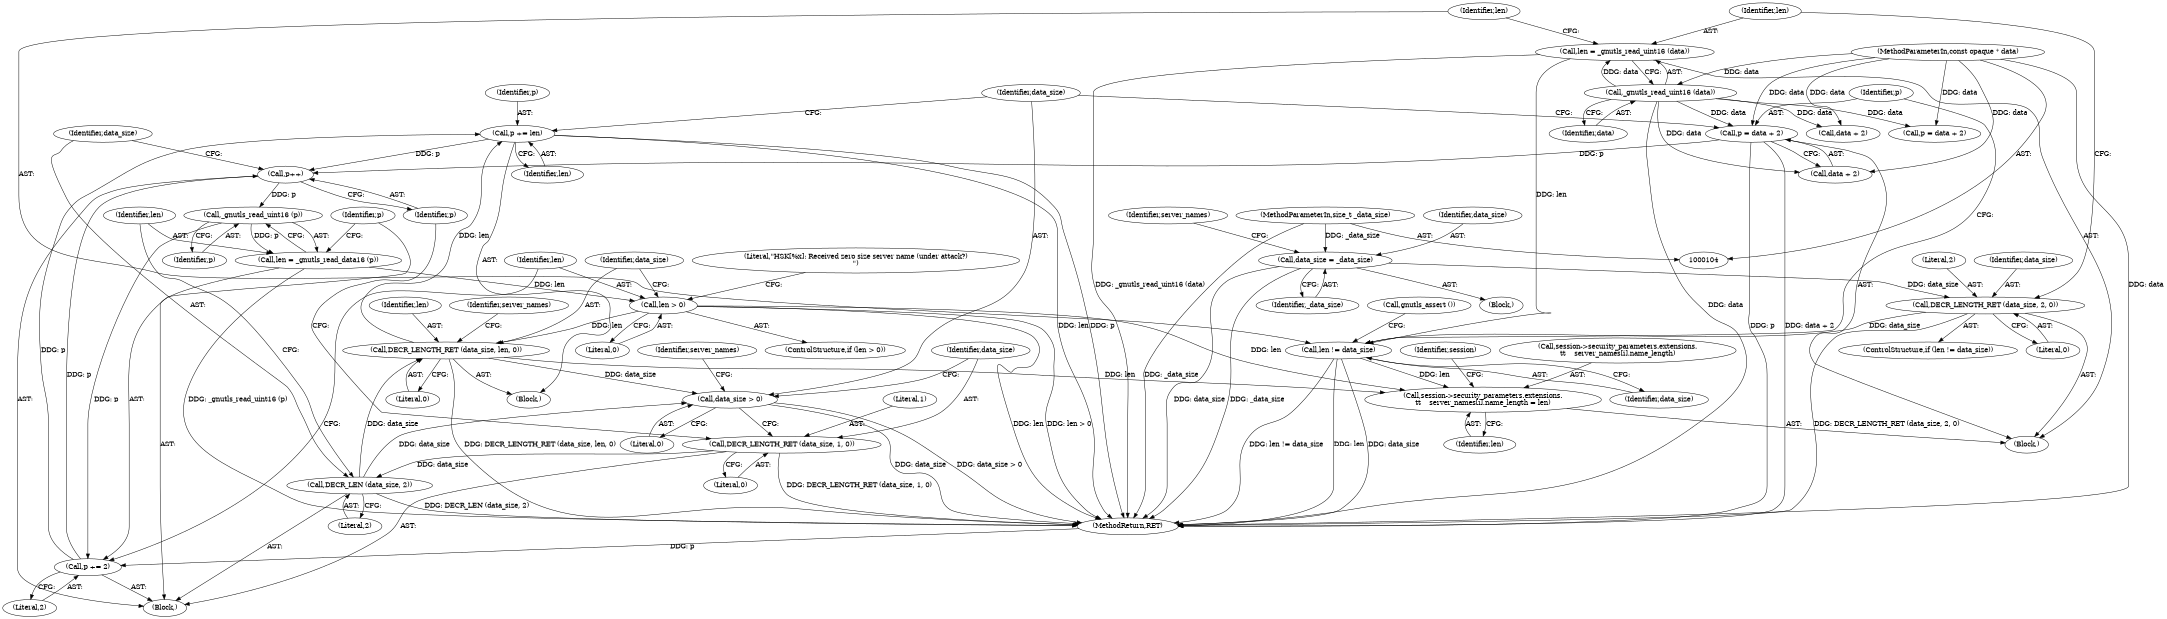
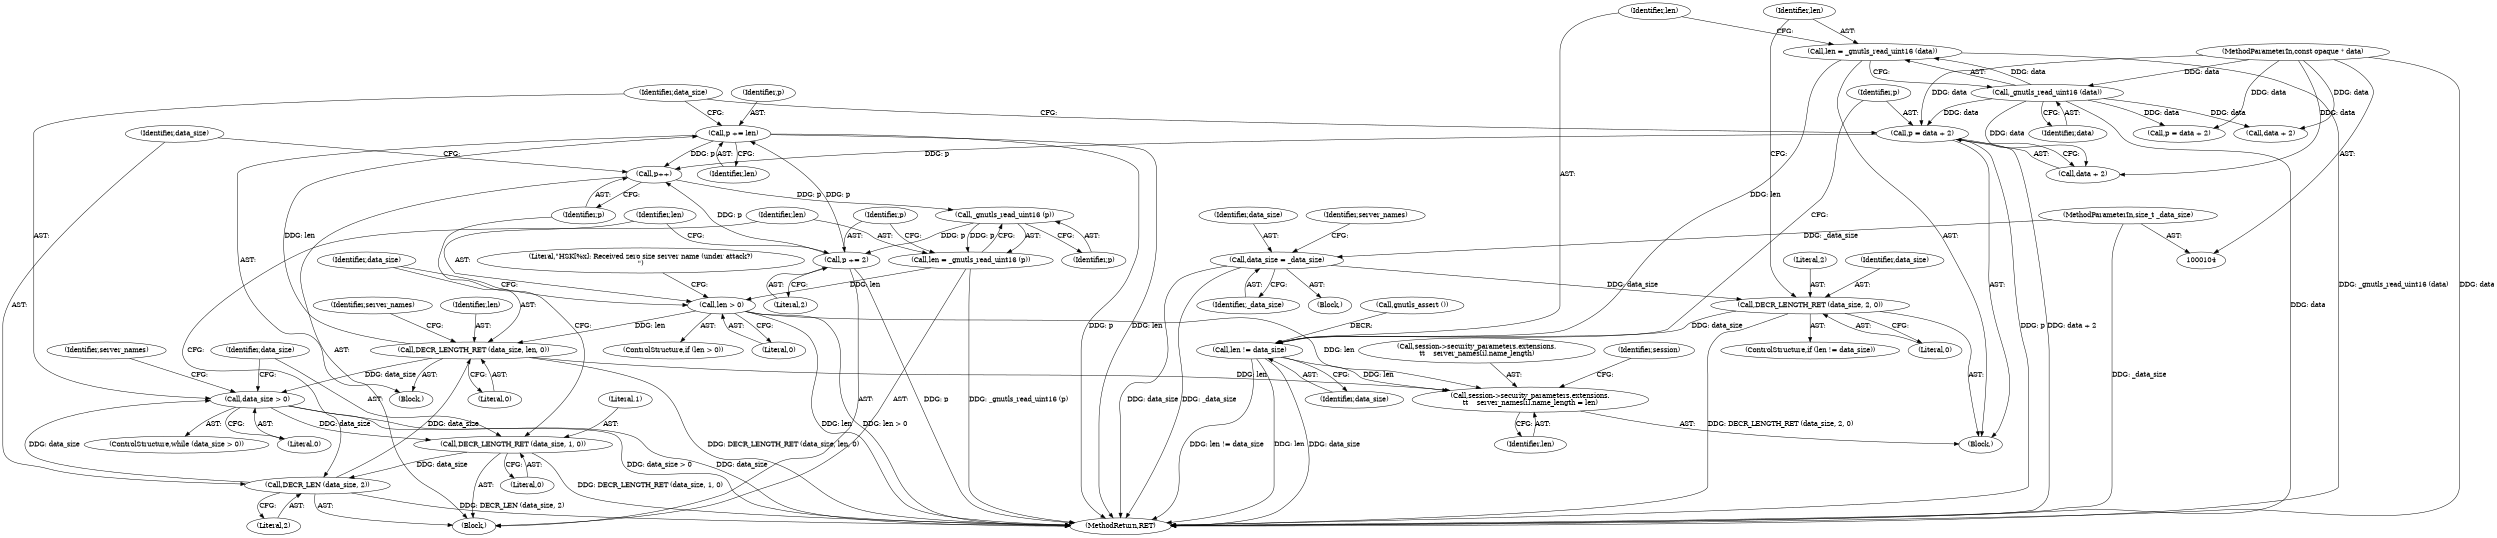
node "(Call,len = _gnutls_read_data16 (p))": label "(Call,len = _gnutls_read_data16 (p))" -> "(Call,len = _gnutls_read_uint16 (p))"
edge "(Call,gnutls_assert ())" -> "(Call,len != data_size)": label "CFG: " -> "DECR: "
edge "(Call,data_size > 0)" -> "(Call,DECR_LENGTH_RET (data_size, 1, 0))": label "CFG: " -> "DDG: data_size"
node "(ControlStructure,while (data_size > 0))": added
edge "(MethodReturn,RET)" -> "(Call,p += 2)": reversed
